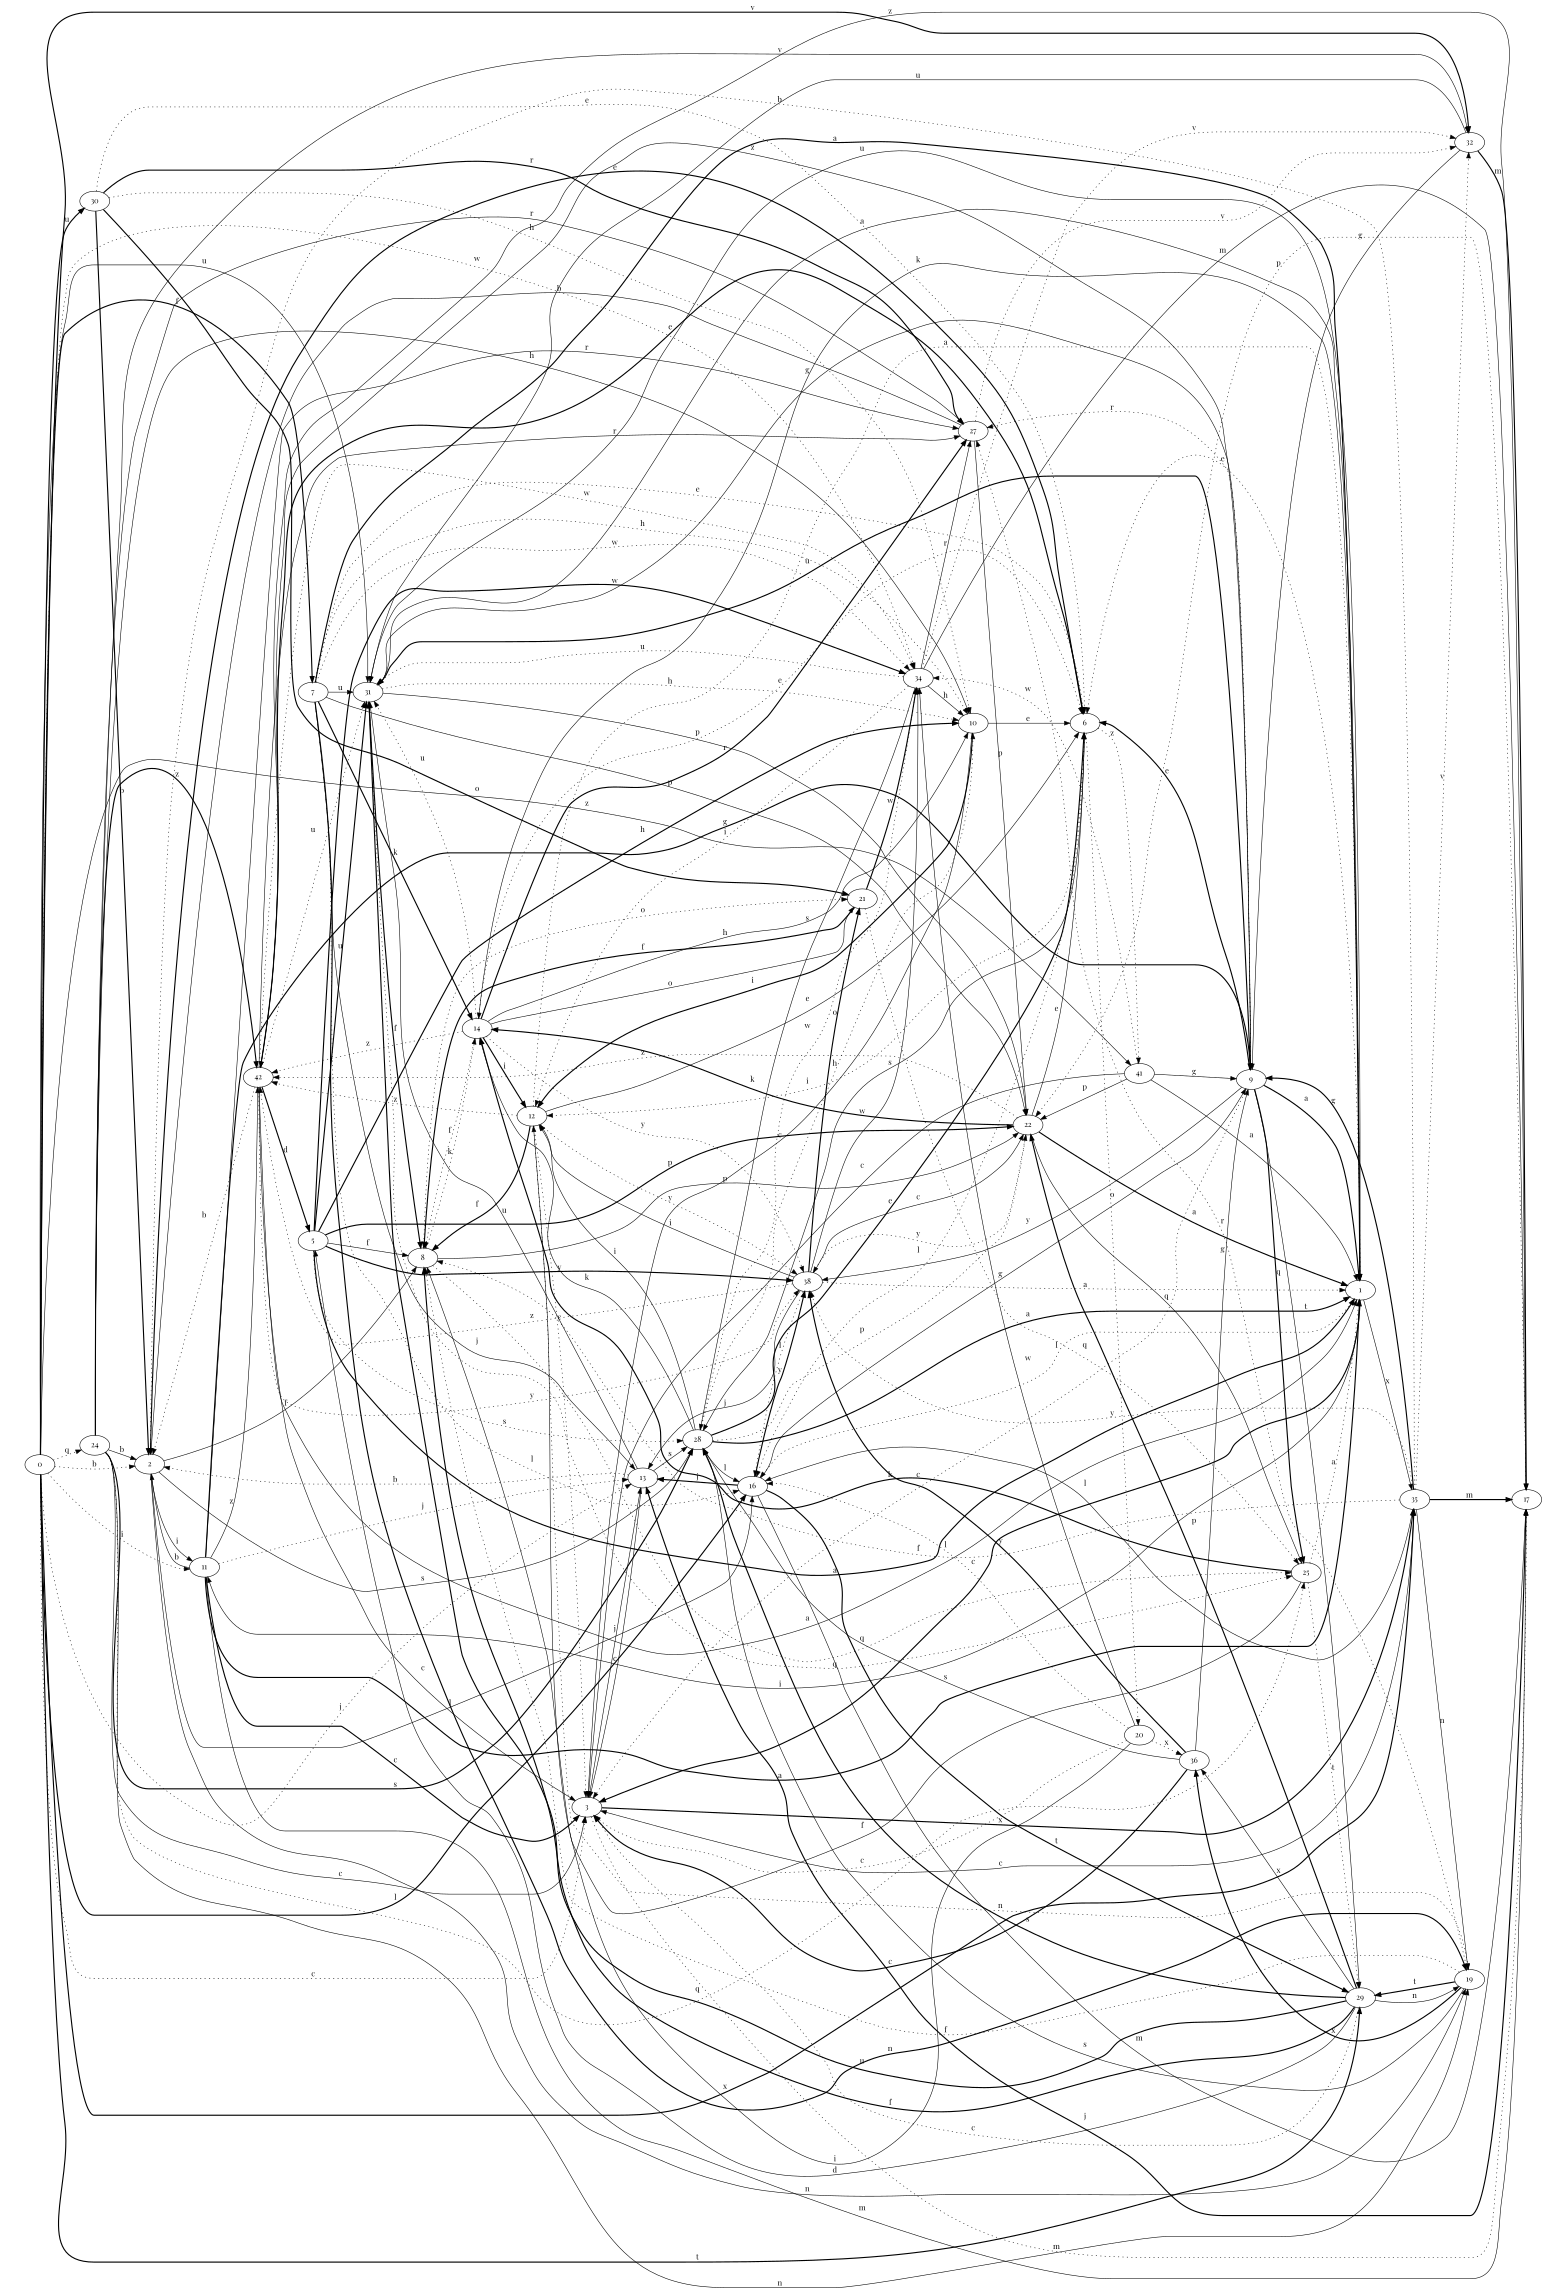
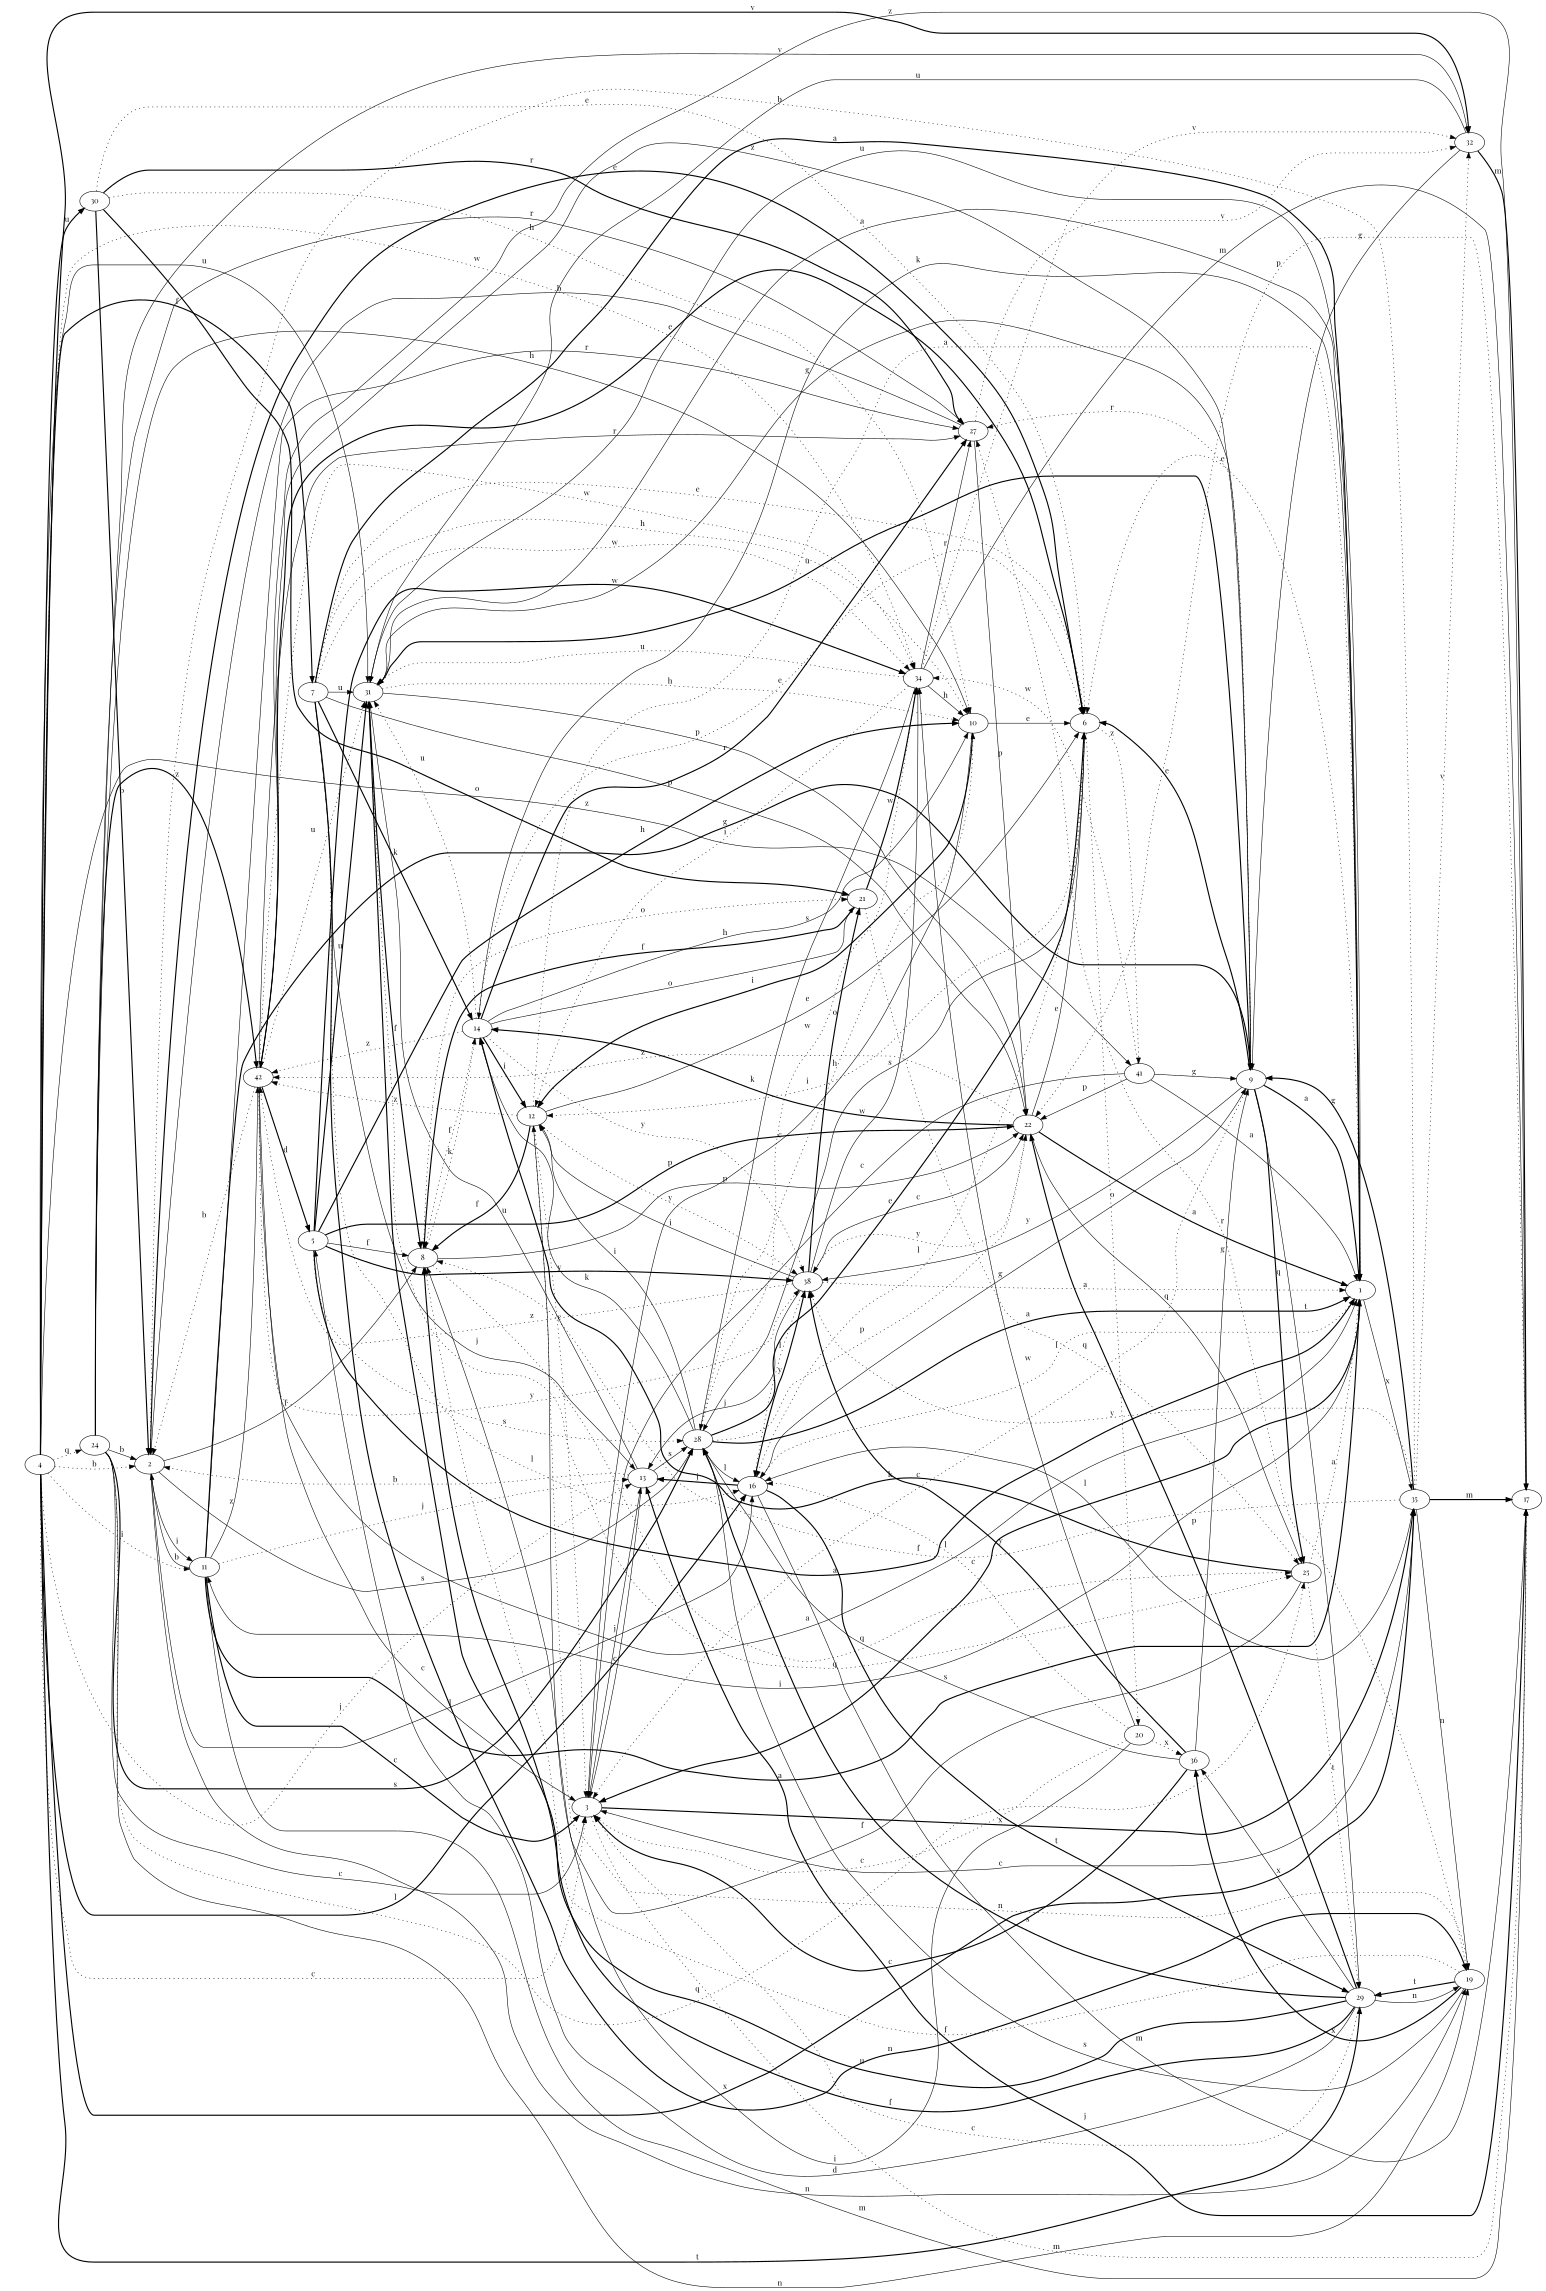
node "0": label "0" -> "4"
